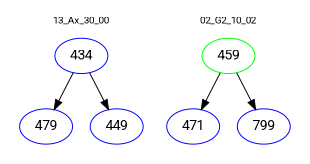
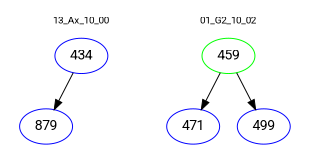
cluster "13_Ax_30_00": label "13_Ax_30_00" -> "13_Ax_10_00"
cluster "02_G2_10_02": label "02_G2_10_02" -> "01_G2_10_02"
node "479": label "479" -> "879"
node "449": removed
node "799": label "799" -> "499"
